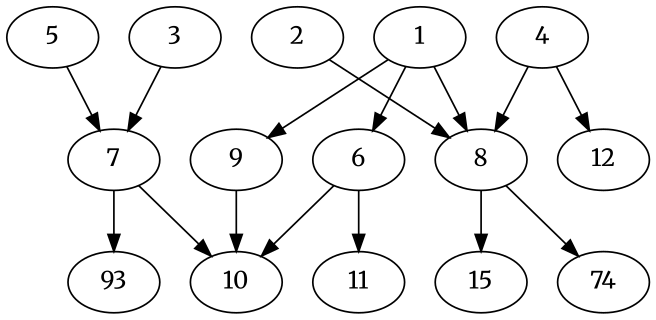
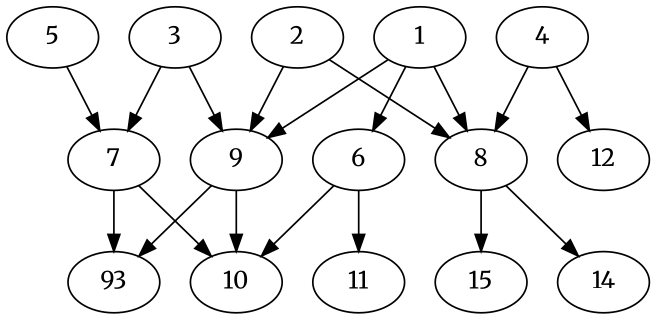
edge "3" -> "9": added
edge "2" -> "9": added
edge "9" -> "93": added
node "74": label "74" -> "14"
